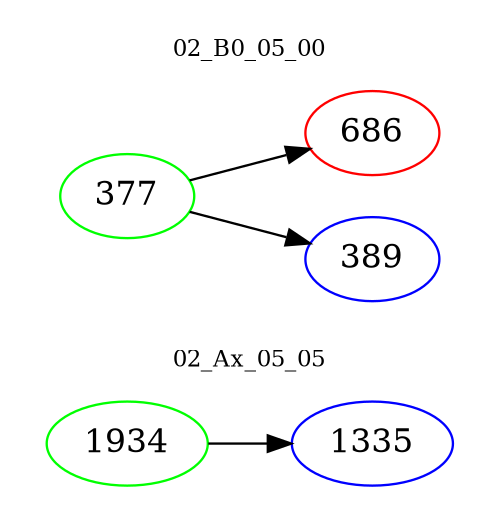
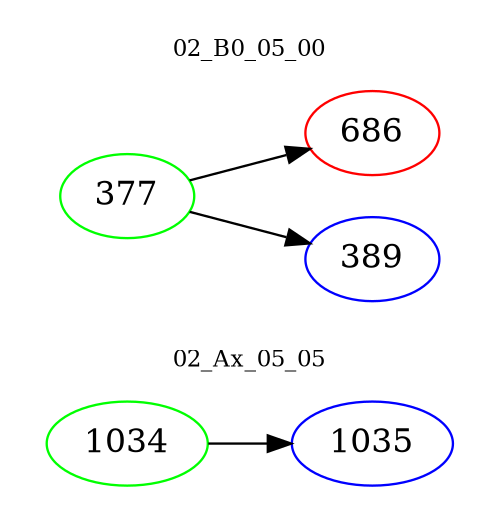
node "1934": label "1934" -> "1034"
node "1335": label "1335" -> "1035"
